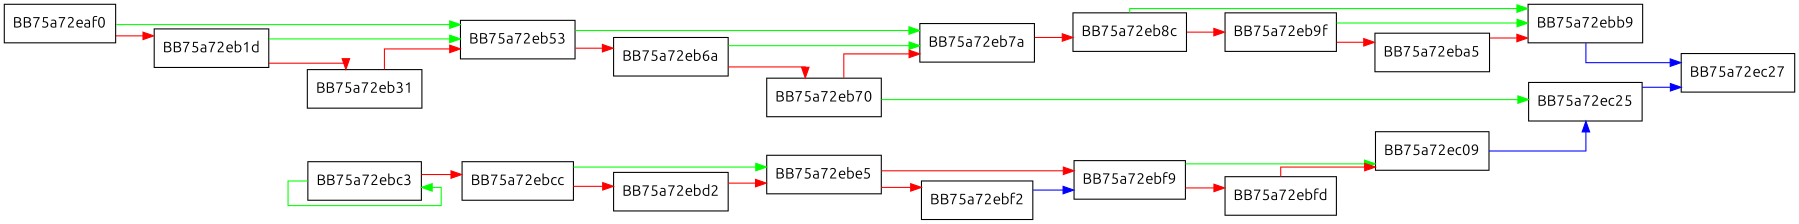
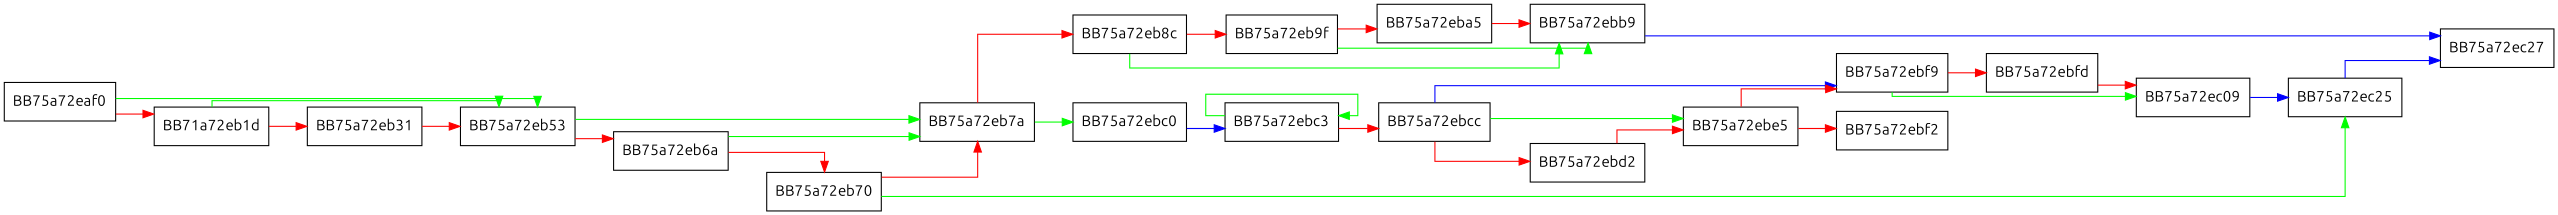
node "BB75a72eb1d": label "BB75a72eb1d" -> "BB71a72eb1d"
node "BB75a72ebc0": added
edge "BB75a72ebf2" -> "BB75a72ebf9": now "BB75a72ebcc" -> "BB75a72ebf9"
